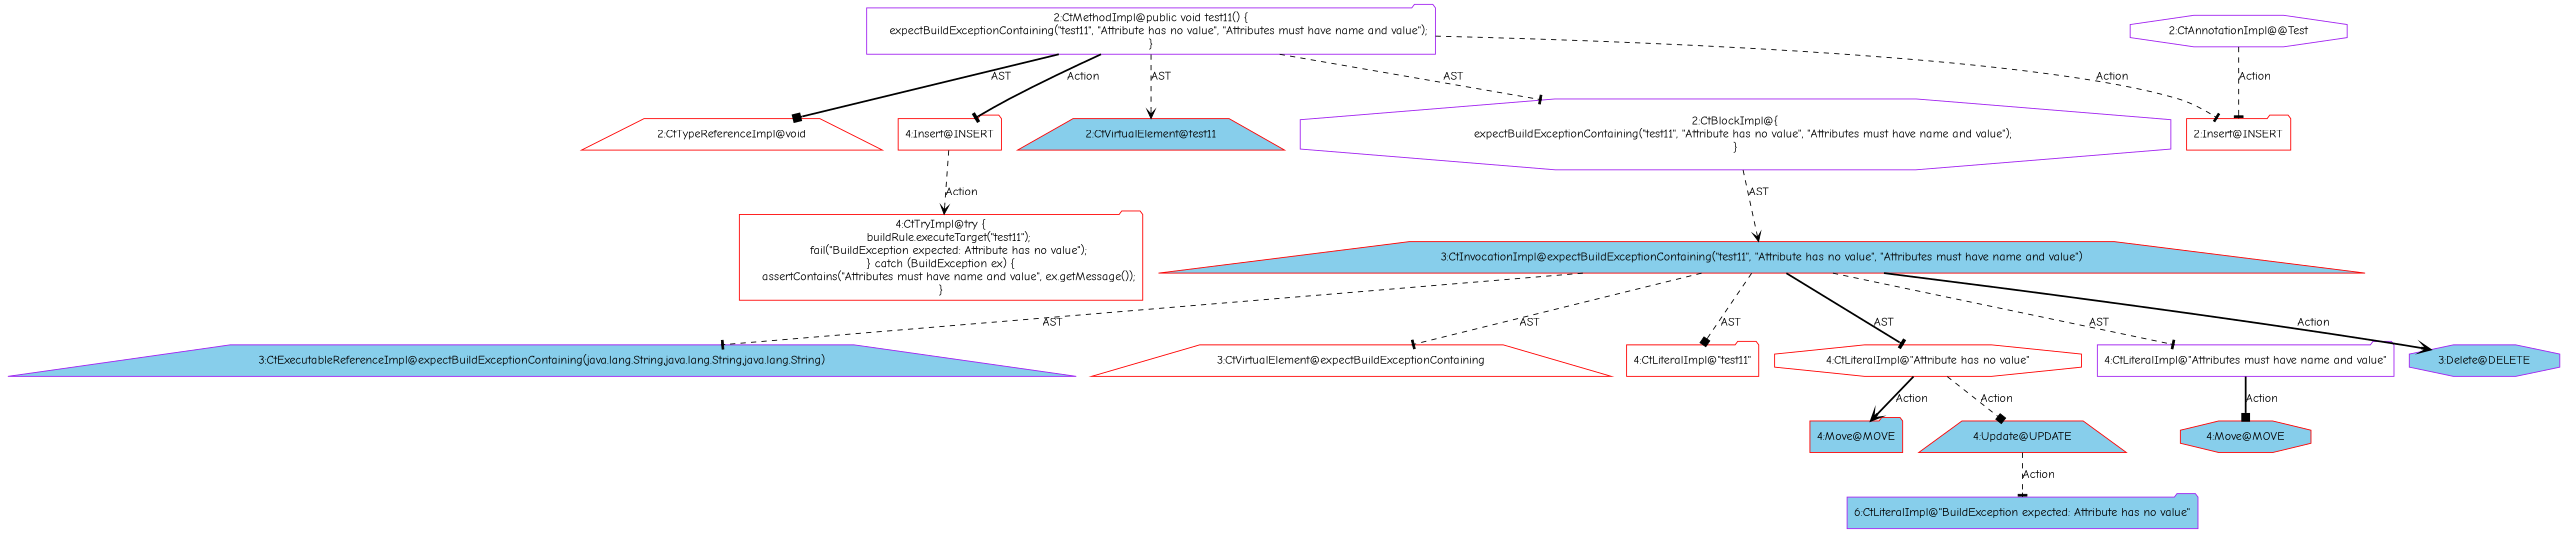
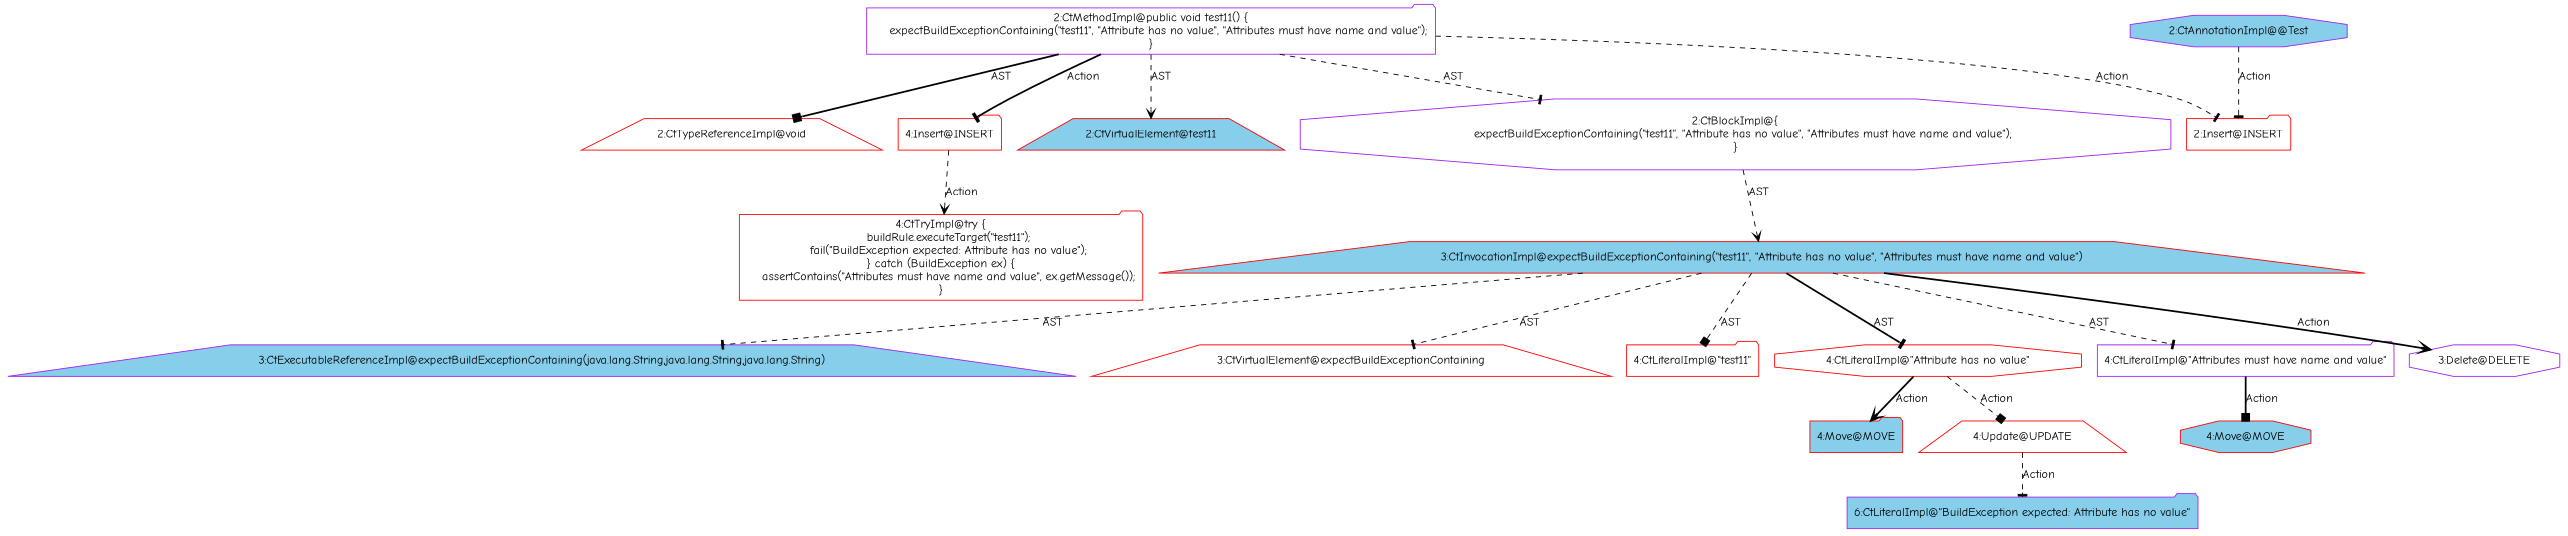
node "2:CtAnnotationImpl@@Test": fillcolor white -> skyblue
node "3:Delete@DELETE": fillcolor skyblue -> white
node "4:Update@UPDATE": fillcolor skyblue -> white
